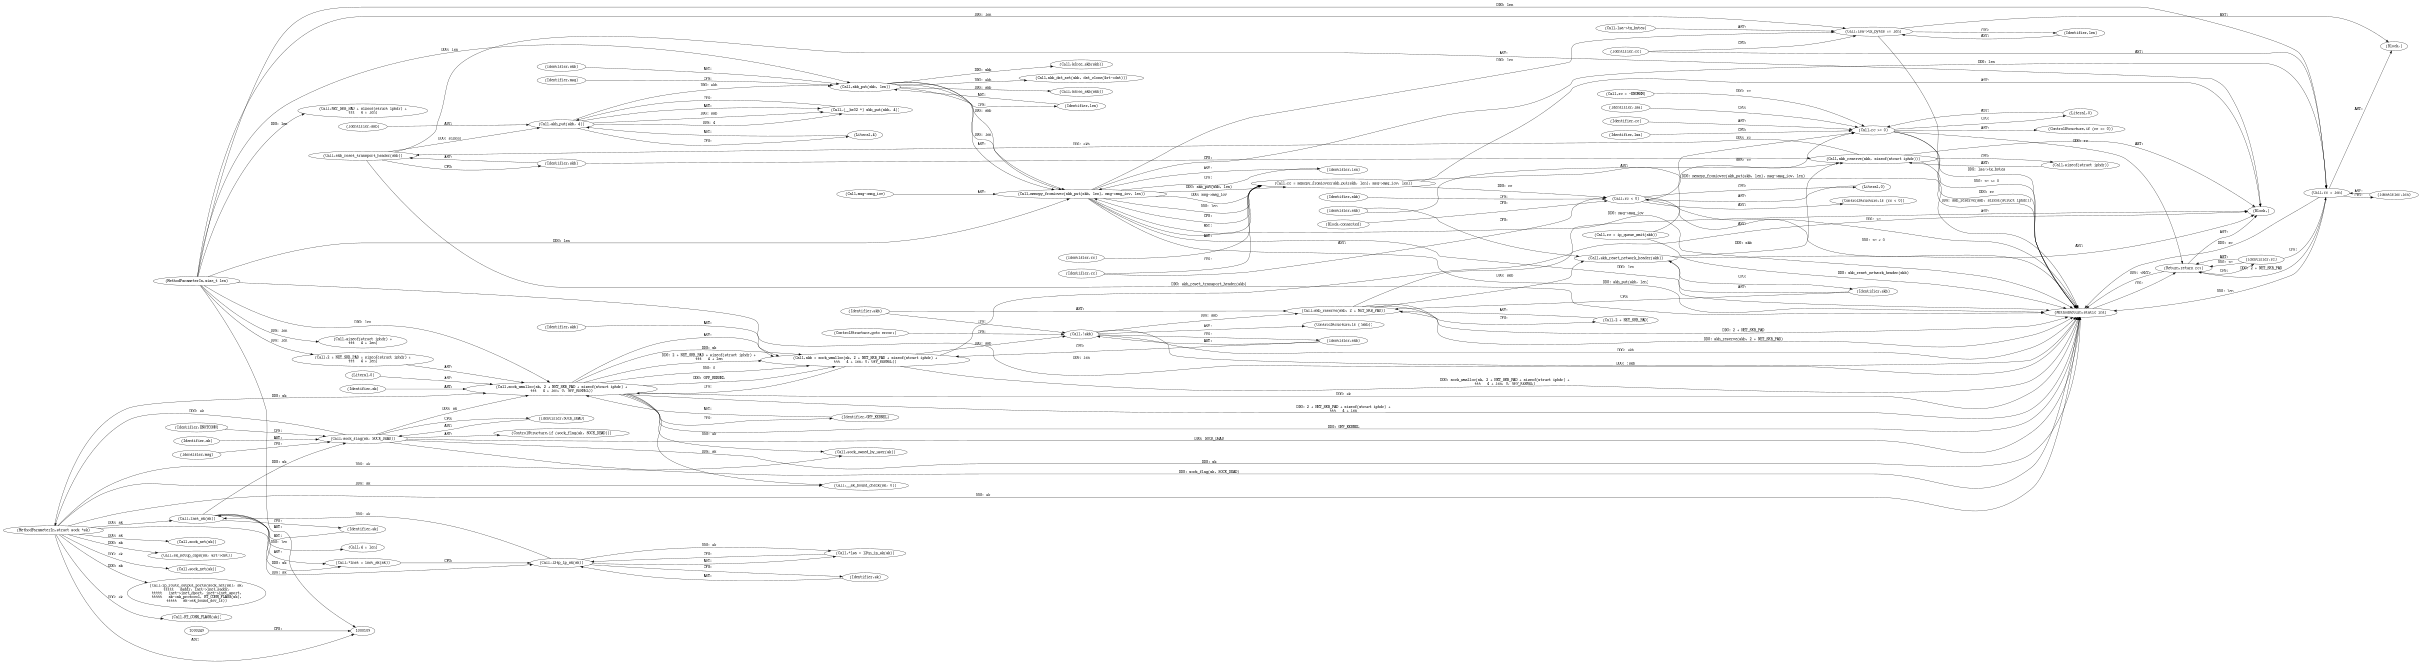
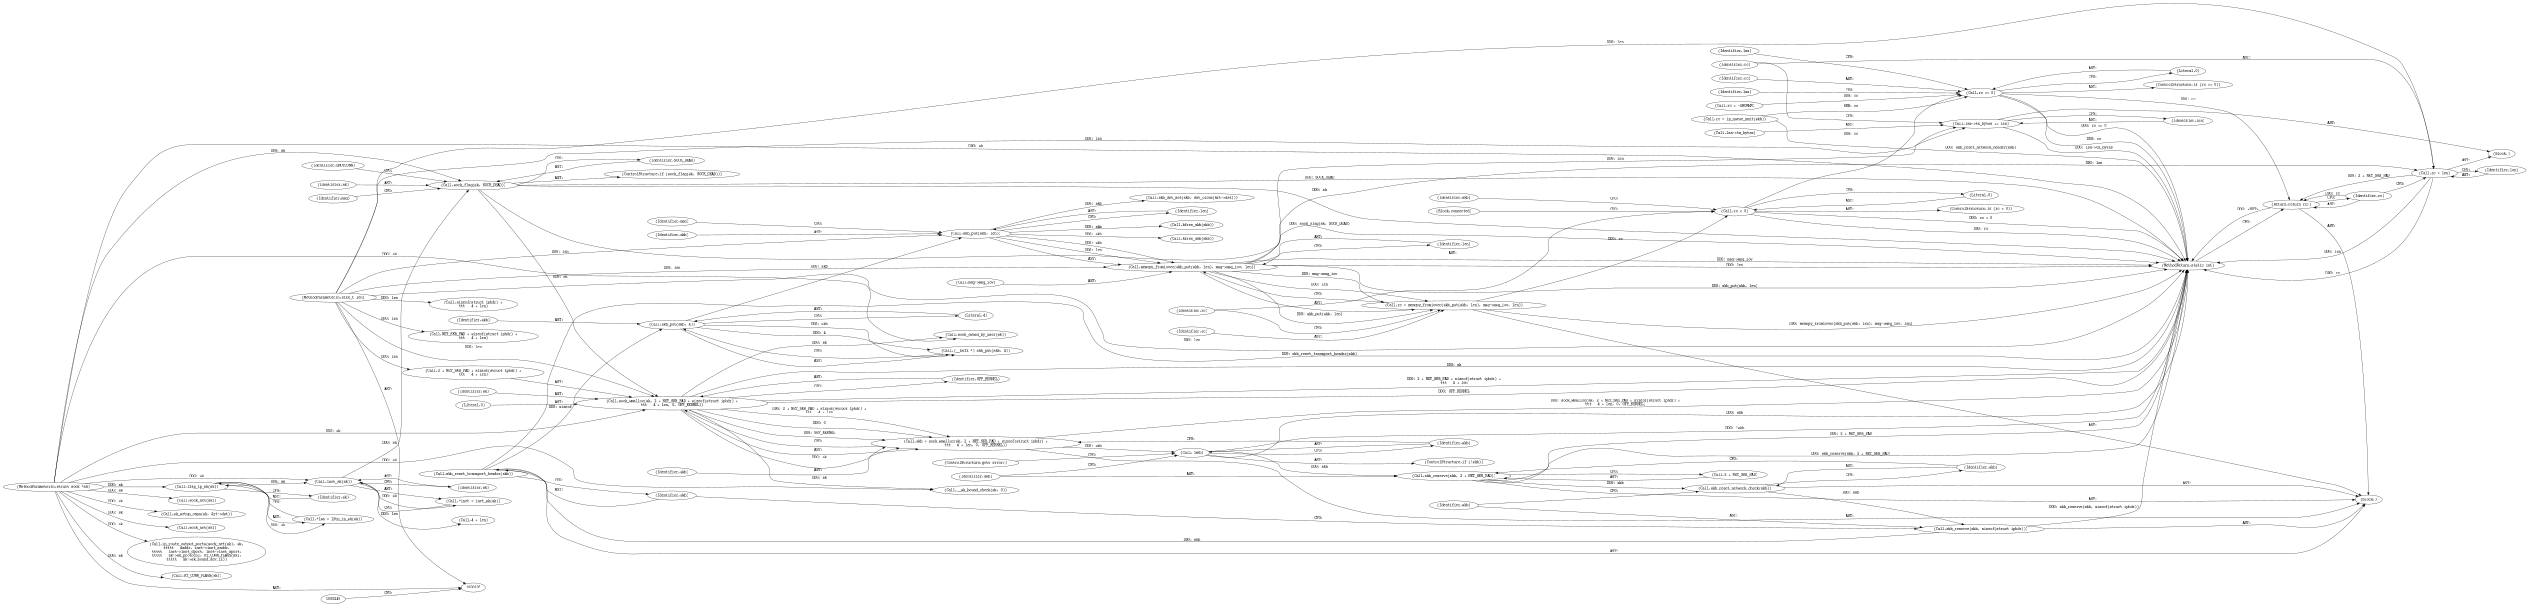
node "(Call,sizeof(struct iphdr))": removed
node "(Call,skb_reset_network_header(skb))": label "(Call,skb_reset_network_header(skb))" -> "(Call,skb_reset_network_check(skb))"
edge "(Call,sock_flag(sk, SOCK_DEAD))" -> "(MethodParameterIn,struct sock *sk)": reversed
edge "(Call,*inet = inet_sk(sk))" -> "(Call,l2tp_ip_sk(sk))": now "(Call,*inet = inet_sk(sk))" -> "(Call,inet_sk(sk))"
